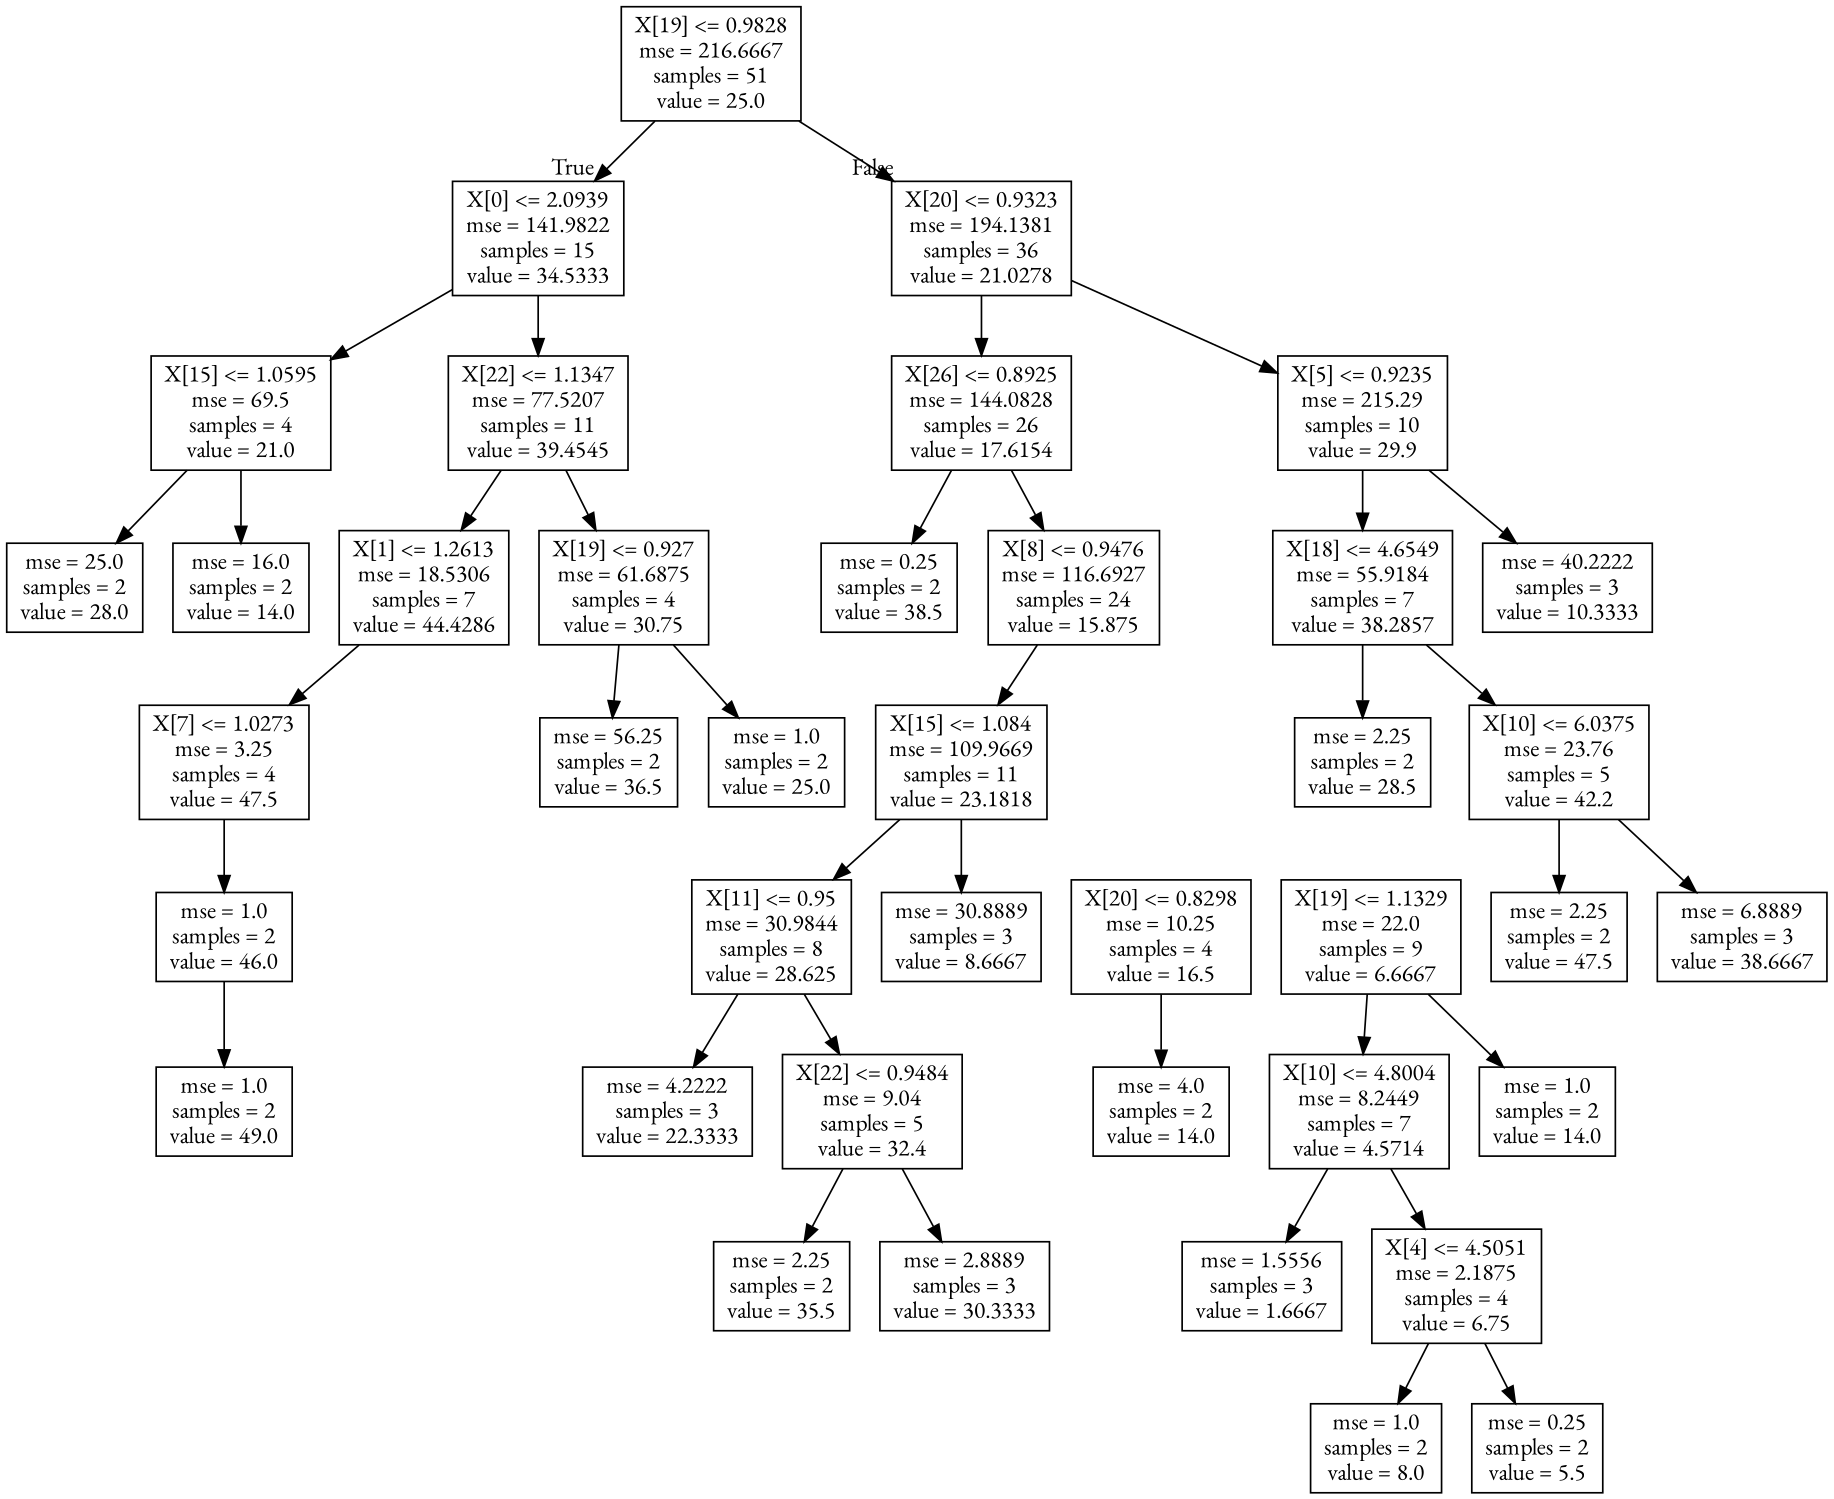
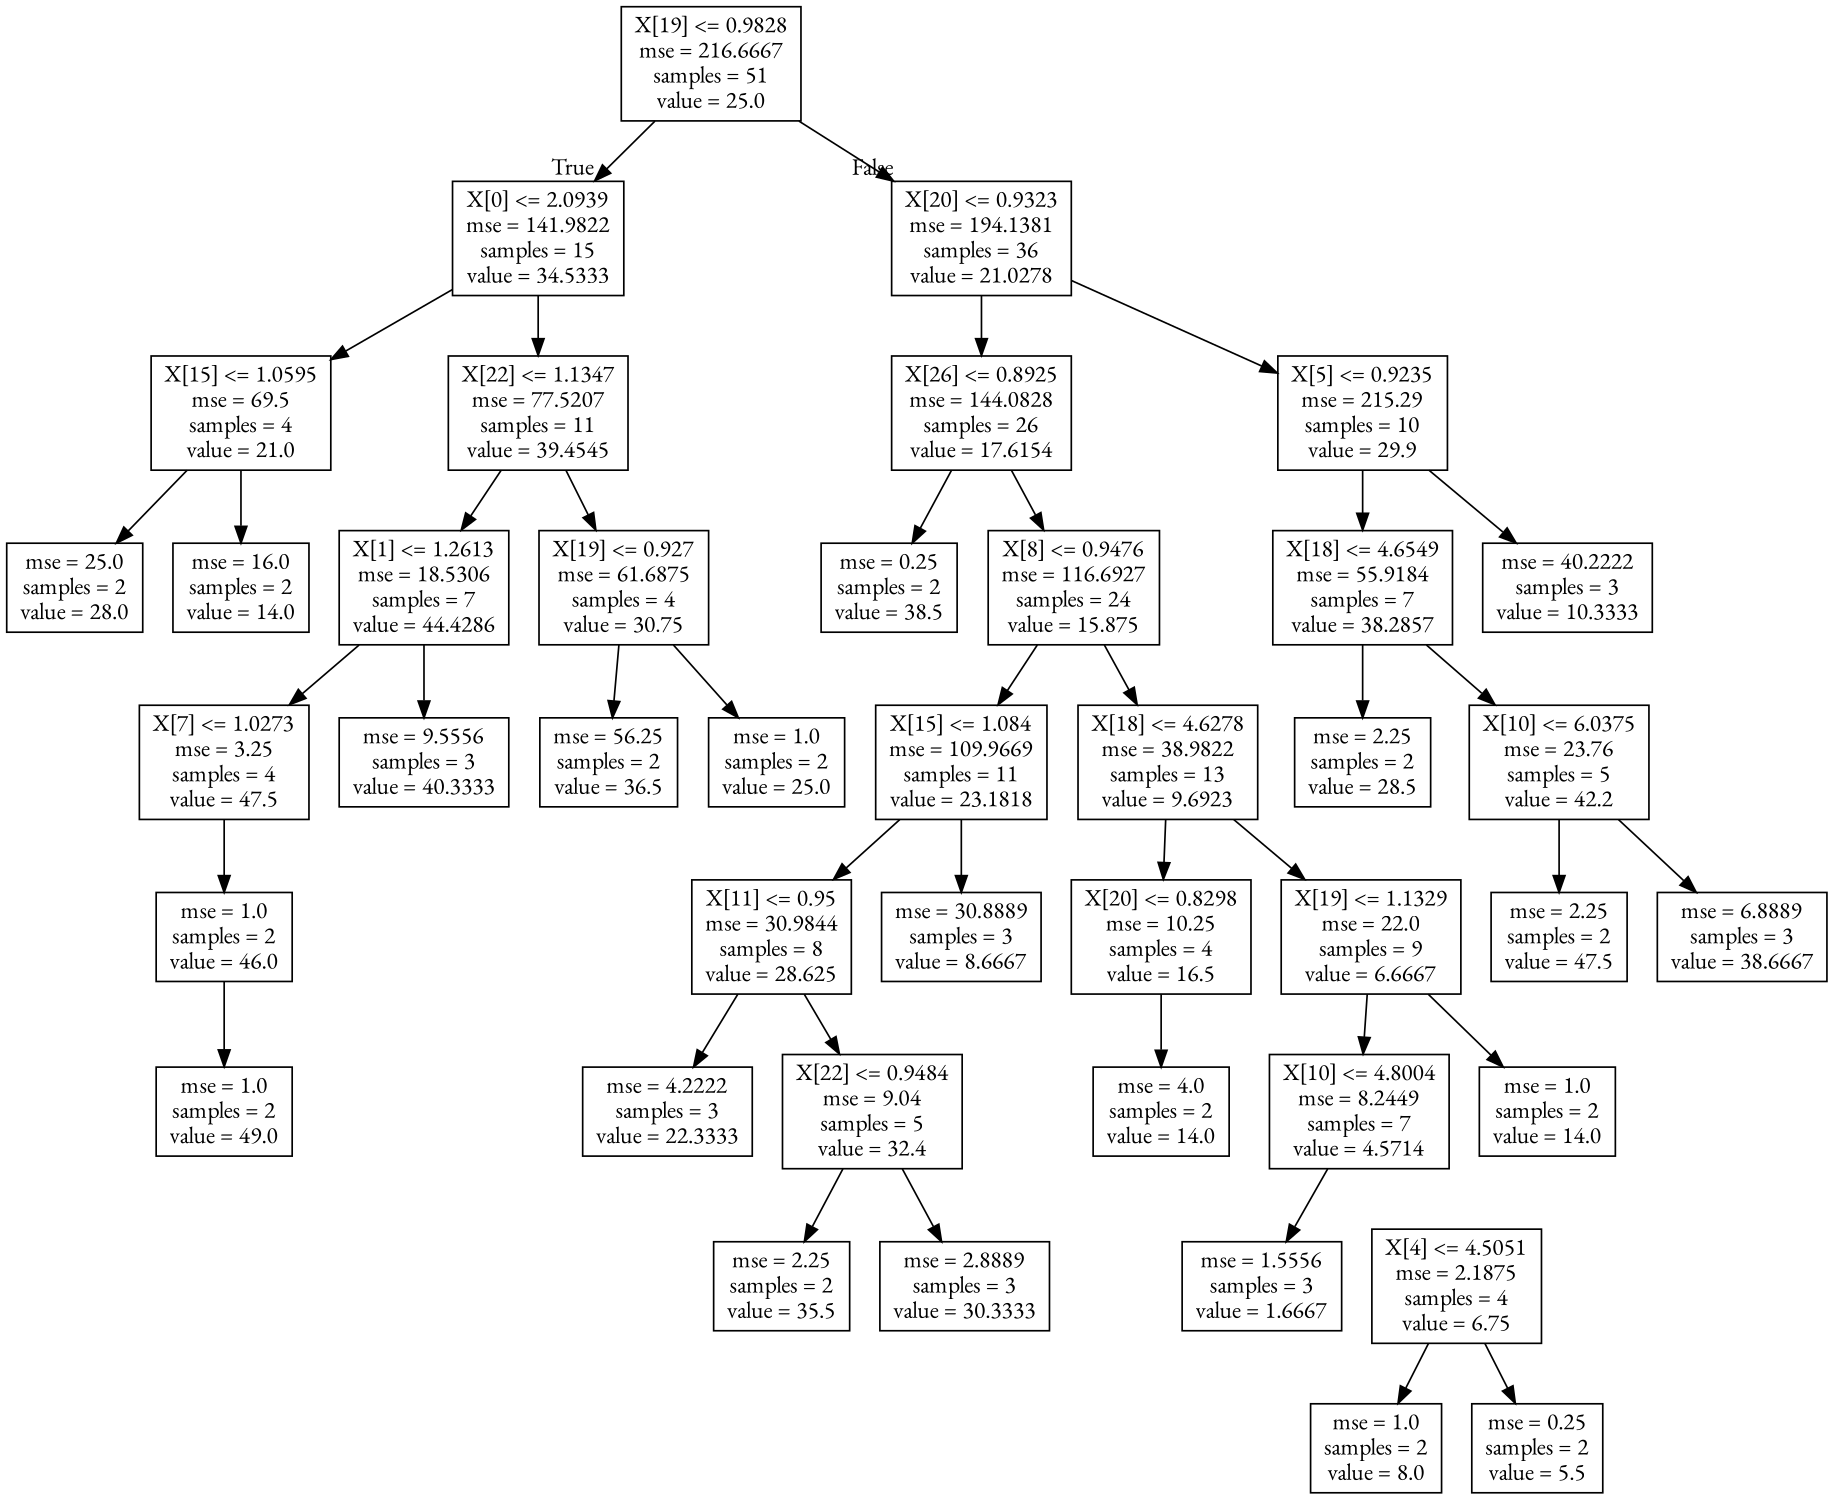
node "mse = 9.5556 samples = 3 value = 40.3333": added
node "X[18] <= 4.6278 mse = 38.9822 samples = 13 value = 9.6923": added
edge "X[10] <= 4.8004 mse = 8.2449 samples = 7 value = 4.5714" -> "X[4] <= 4.5051 mse = 2.1875 samples = 4 value = 6.75": removed
